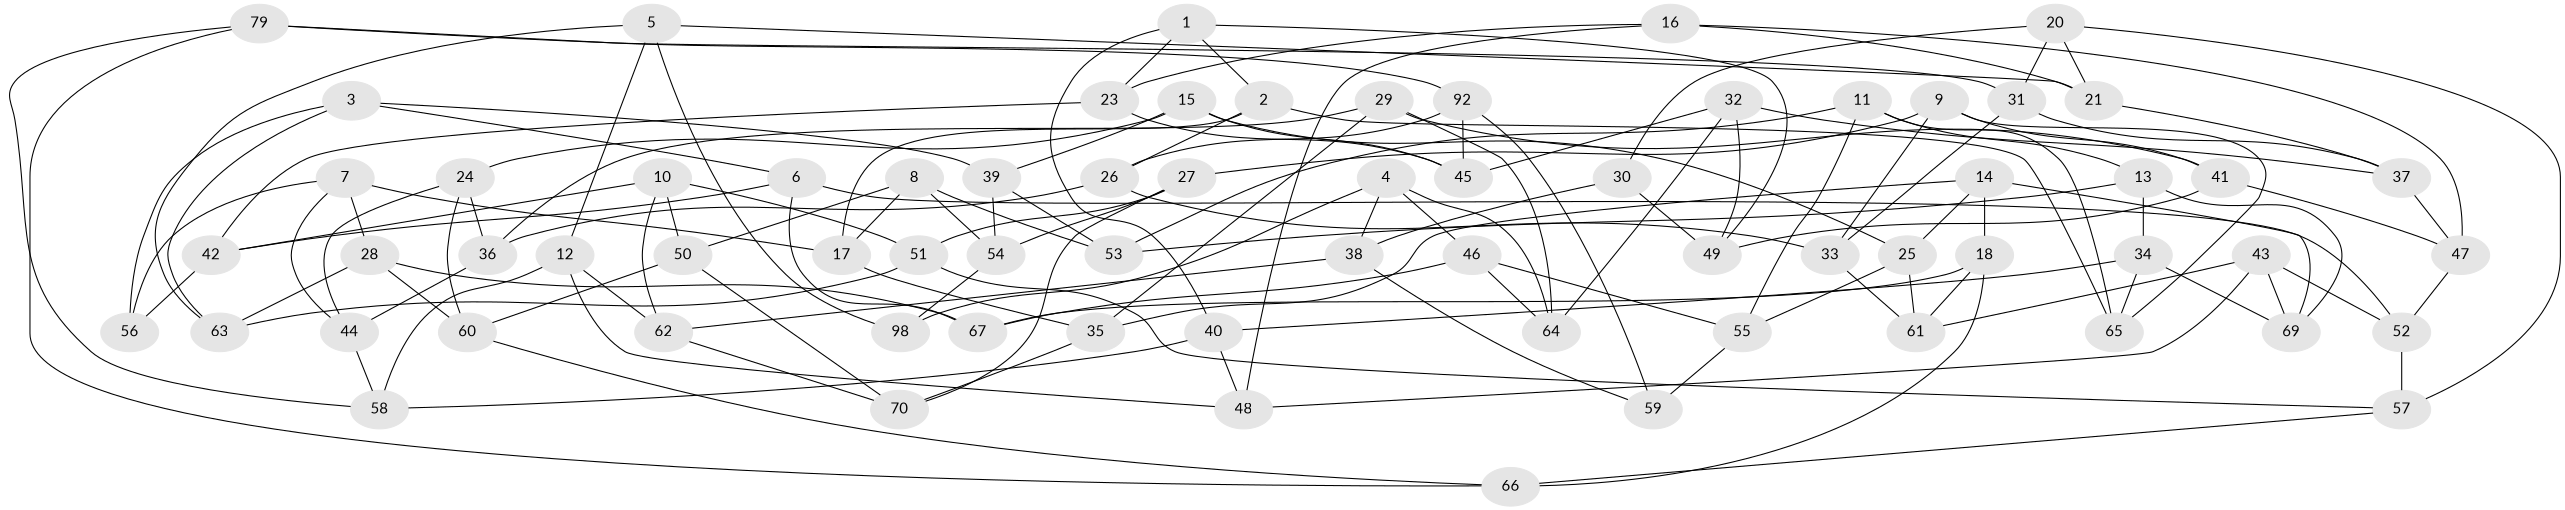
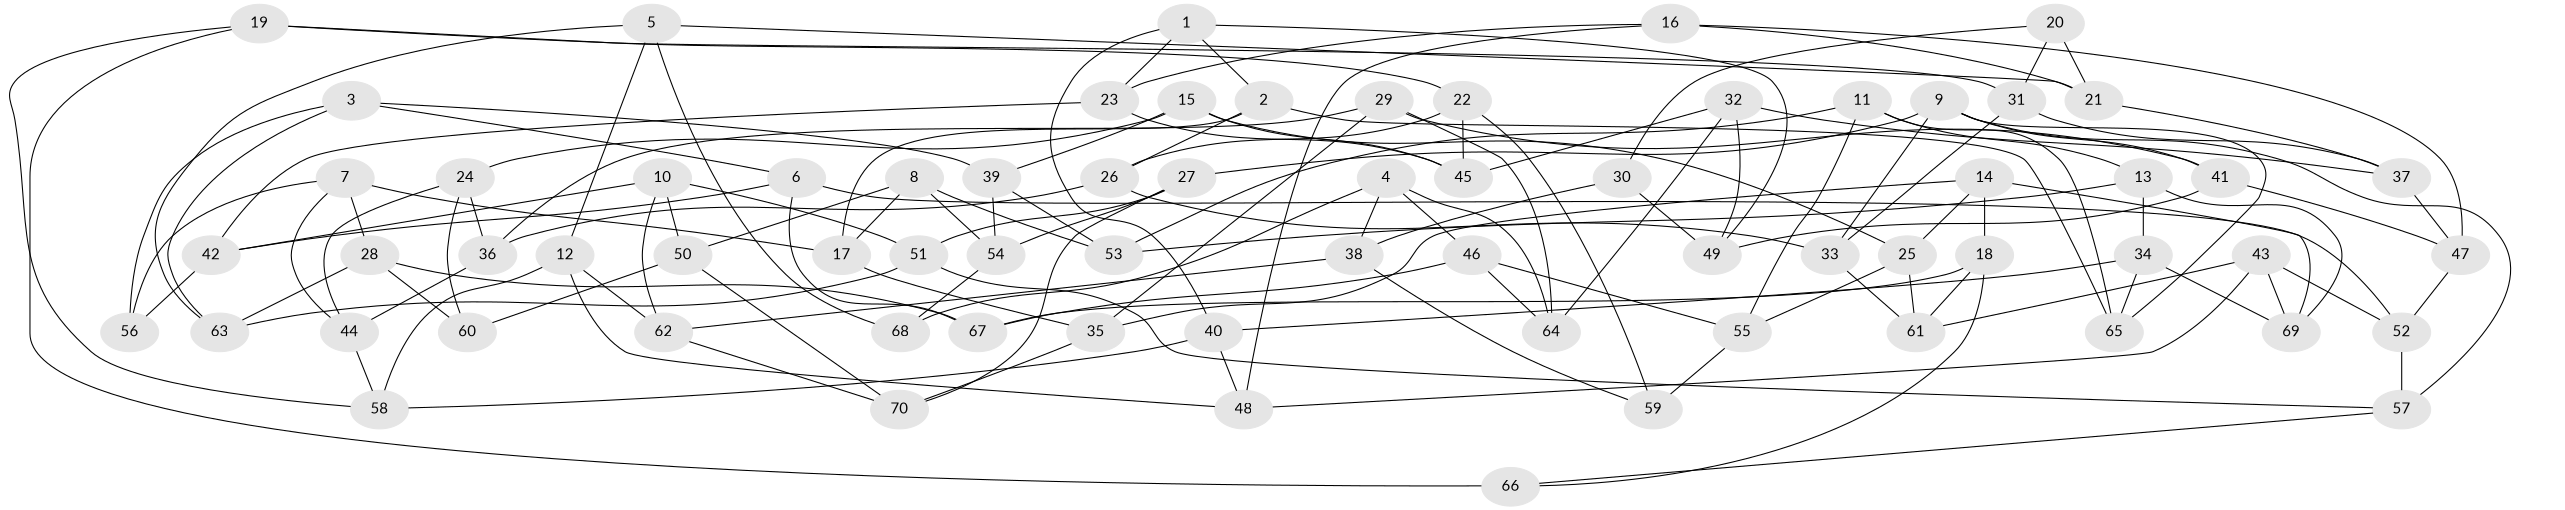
node "79": label "79" -> "19"
node "92": label "92" -> "22"
edge "20" -- "57": now "9" -- "57"
node "98": label "98" -> "68"
edge "60" -- "66": removed
